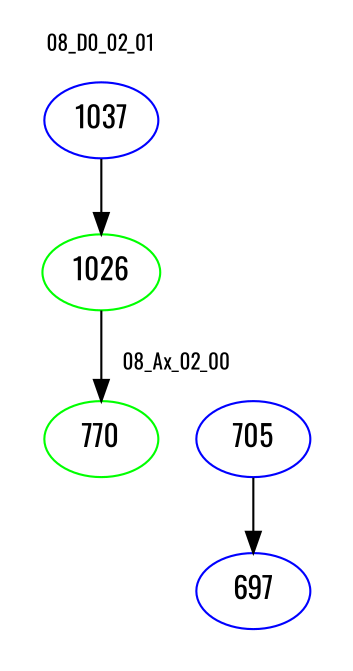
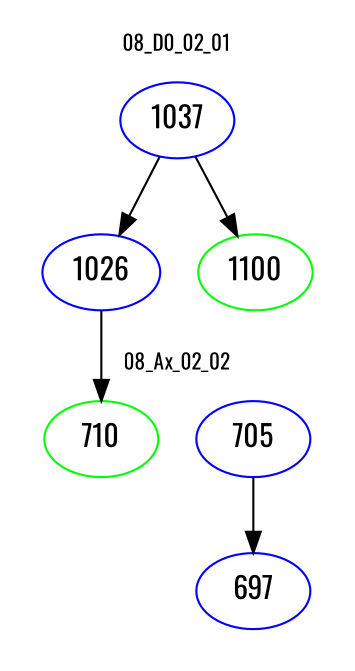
node "1026": color green -> blue
node "1100": added
cluster "08_Ax_02_00": label "08_Ax_02_00" -> "08_Ax_02_02"
node "770": label "770" -> "710"
